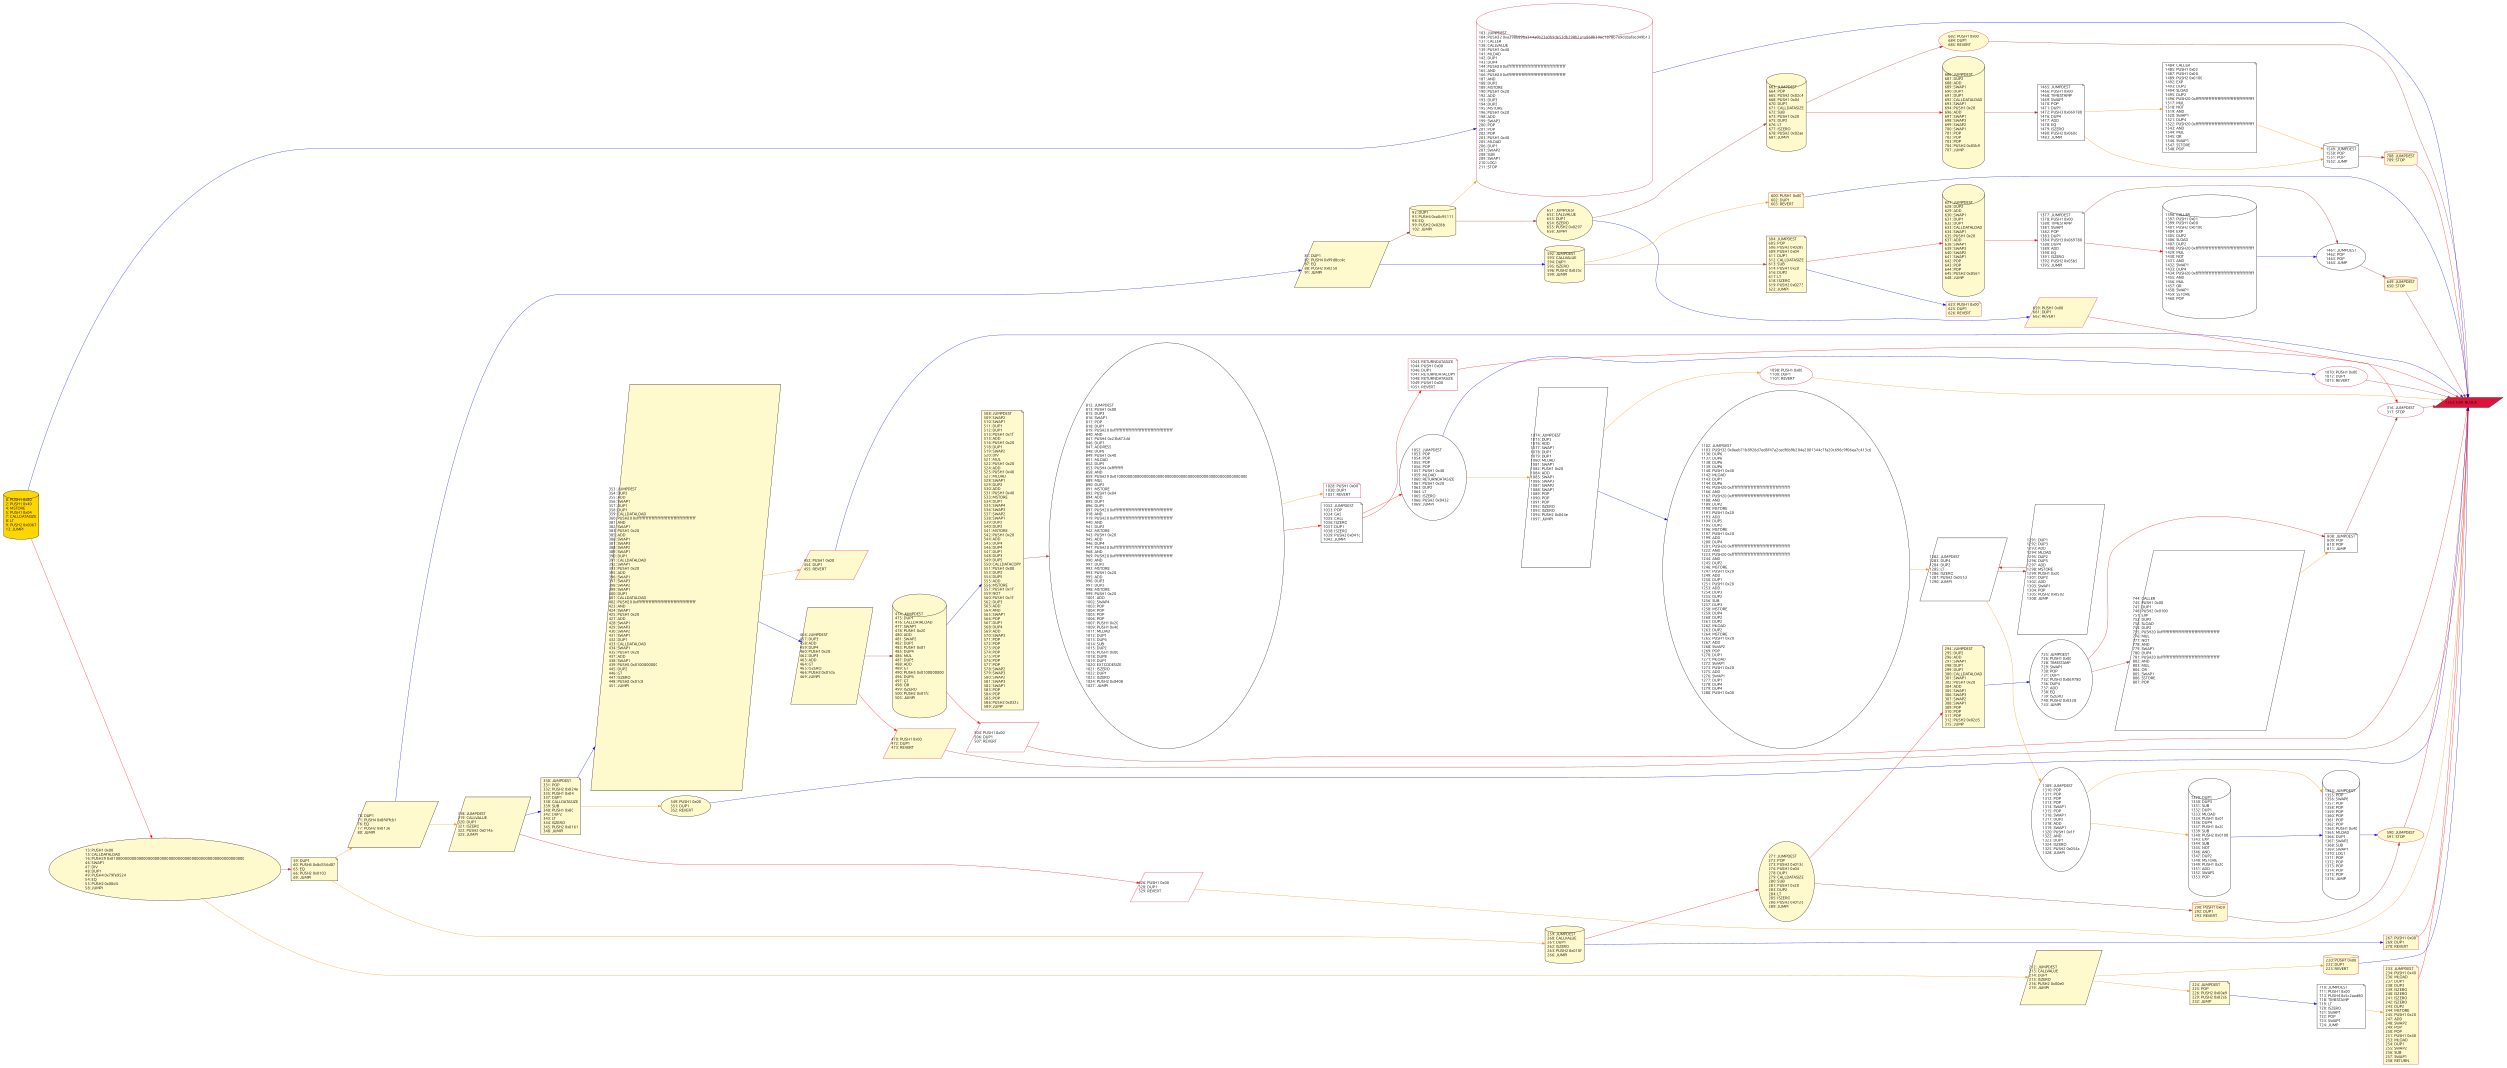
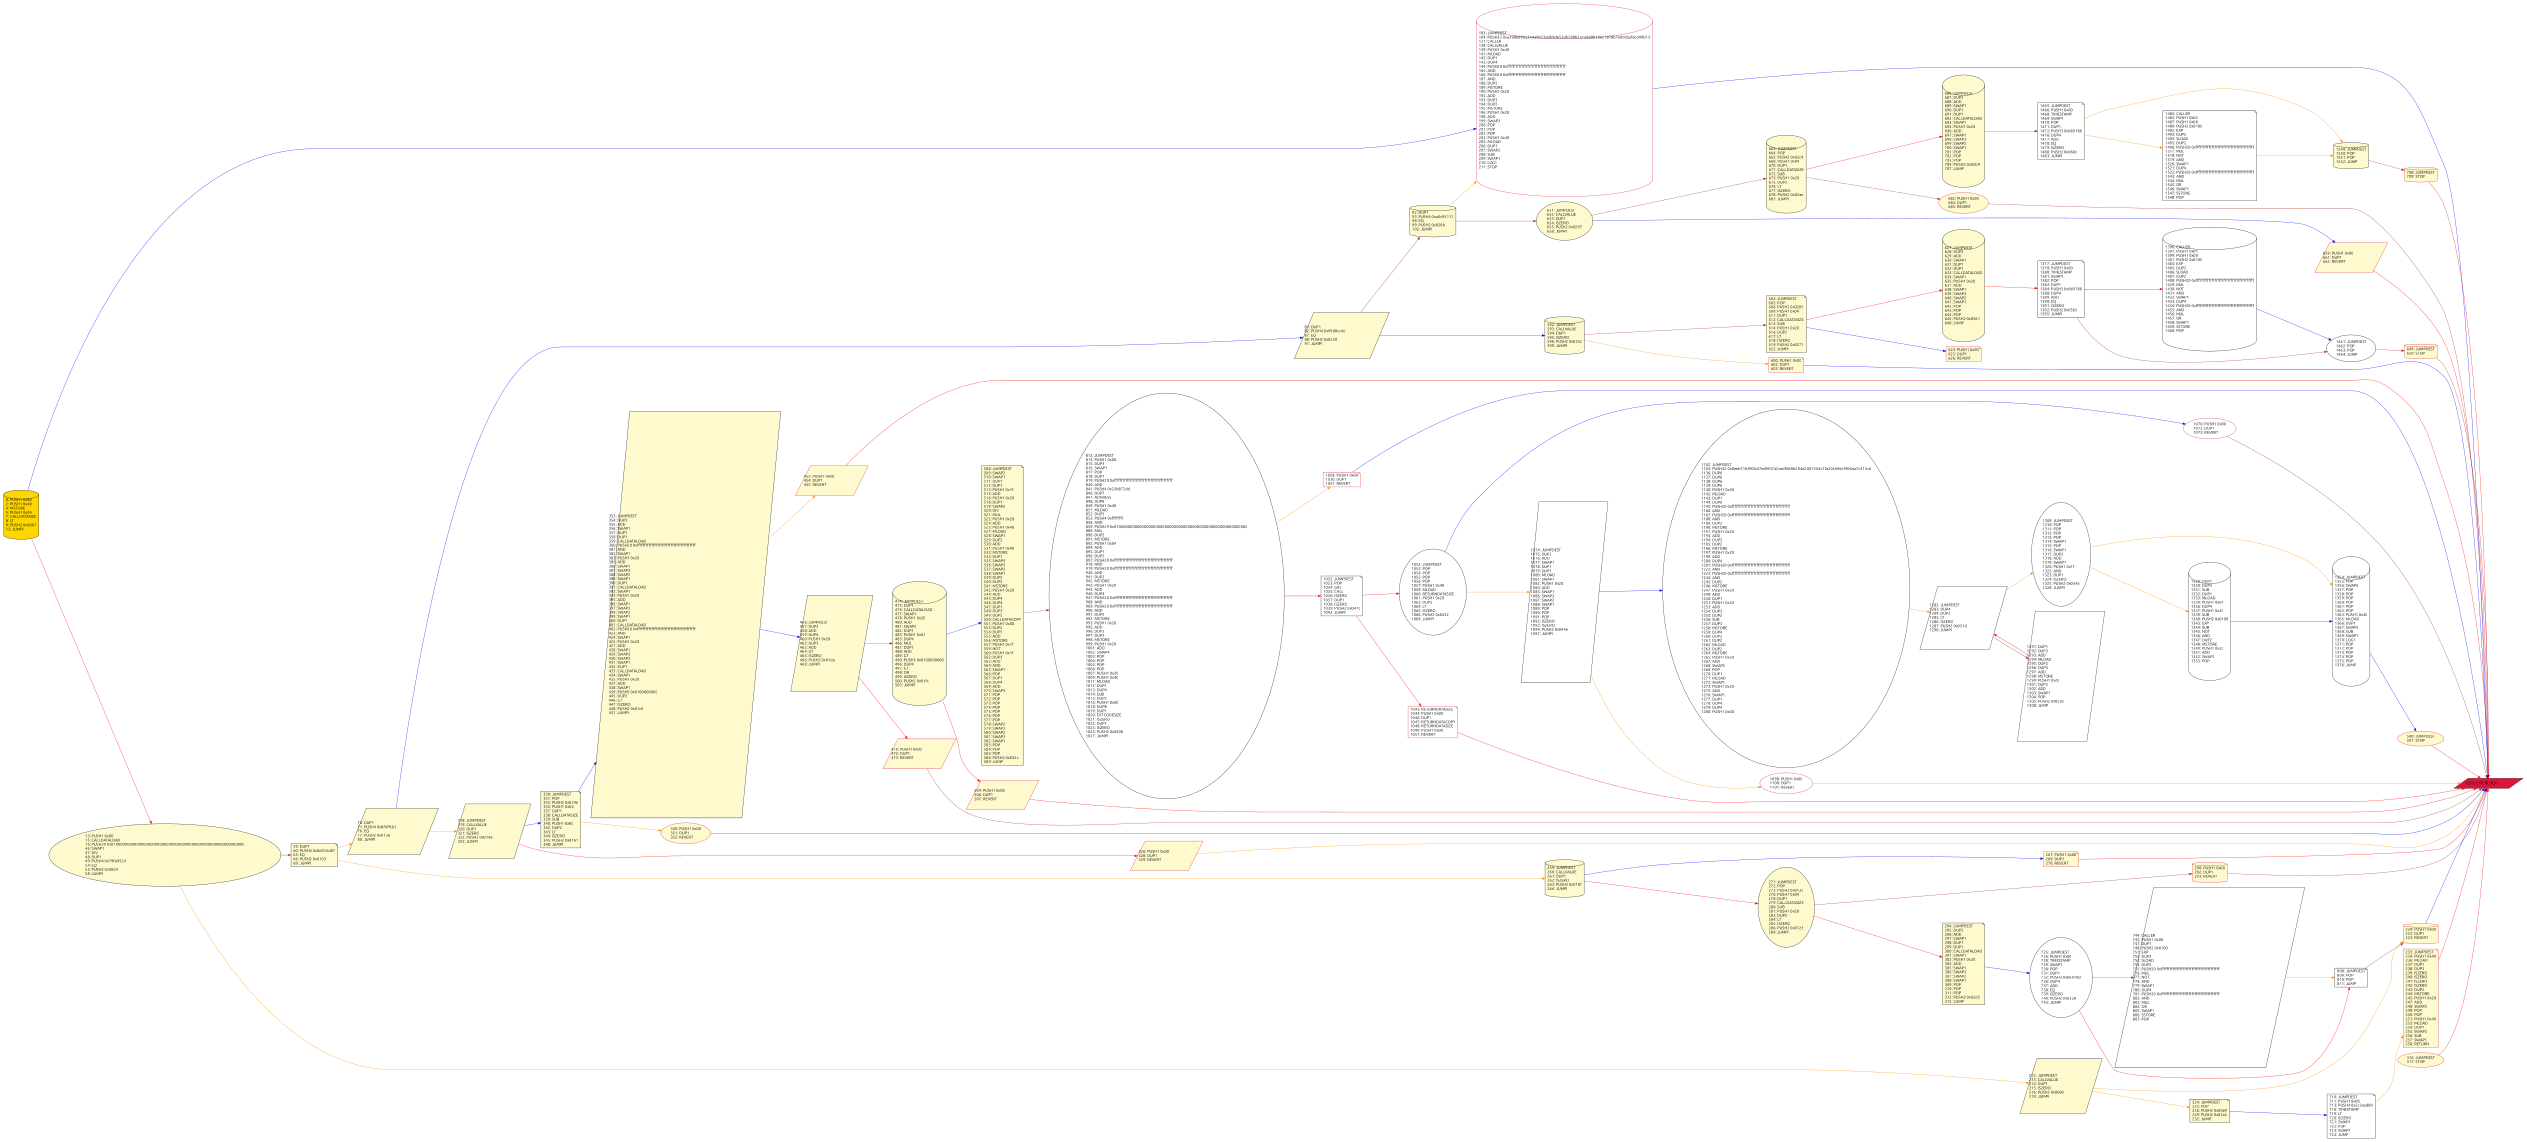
node "1549: JUMPDEST 1550: POP 1551: POP 1552: JUMP": fillcolor white -> lemonchiffon
edge "452: PUSH1 0x00 454: DUP1 455: REVERT" -> "1553: EXIT BLOCK": color blue -> red
edge "659: PUSH1 0x00 661: DUP1 662: REVERT" -> "316: JUMPDEST 317: STOP": now "659: PUSH1 0x00 661: DUP1 662: REVERT" -> "1553: EXIT BLOCK"
edge "1028: PUSH1 0x00 1030: DUP1 1031: REVERT" -> "1553: EXIT BLOCK": added
node "316: JUMPDEST 317: STOP": fillcolor white -> lemonchiffon
edge "808: JUMPDEST 809: POP 810: POP 811: JUMP" -> "316: JUMPDEST 317: STOP": now "808: JUMPDEST 809: POP 810: POP 811: JUMP" -> "220: PUSH1 0x00 222: DUP1 223: REVERT"
node "504: PUSH1 0x00 506: DUP1 507: REVERT": fillcolor white -> lemonchiffon
node "349: PUSH1 0x00 351: DUP1 352: REVERT": color black -> crimson
node "326: PUSH1 0x00 328: DUP1 329: REVERT": fillcolor white -> lemonchiffon
edge "290: PUSH1 0x00 292: DUP1 293: REVERT" -> "590: JUMPDEST 591: STOP": now "290: PUSH1 0x00 292: DUP1 293: REVERT" -> "1553: EXIT BLOCK"
